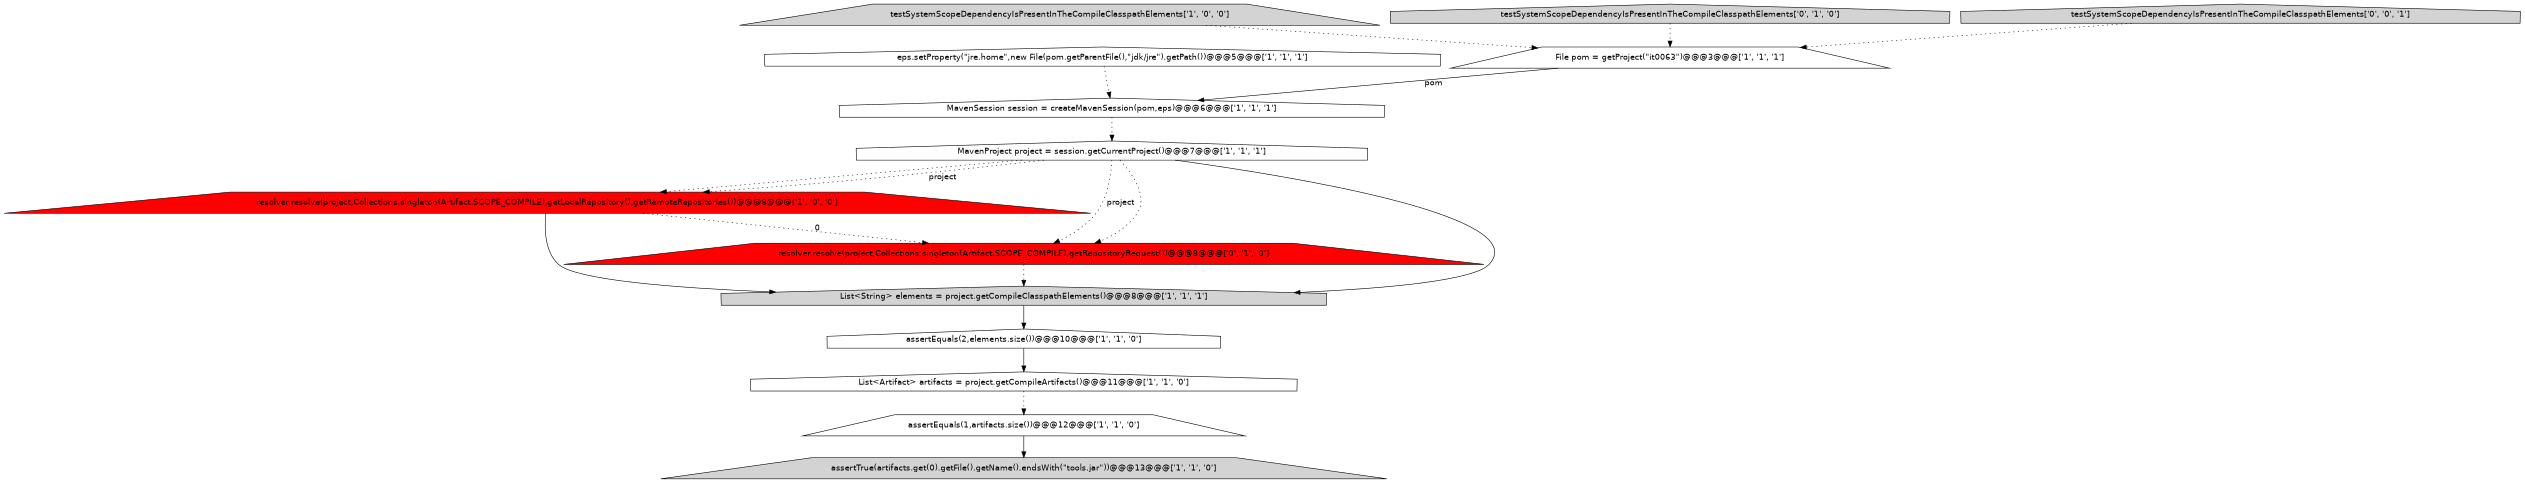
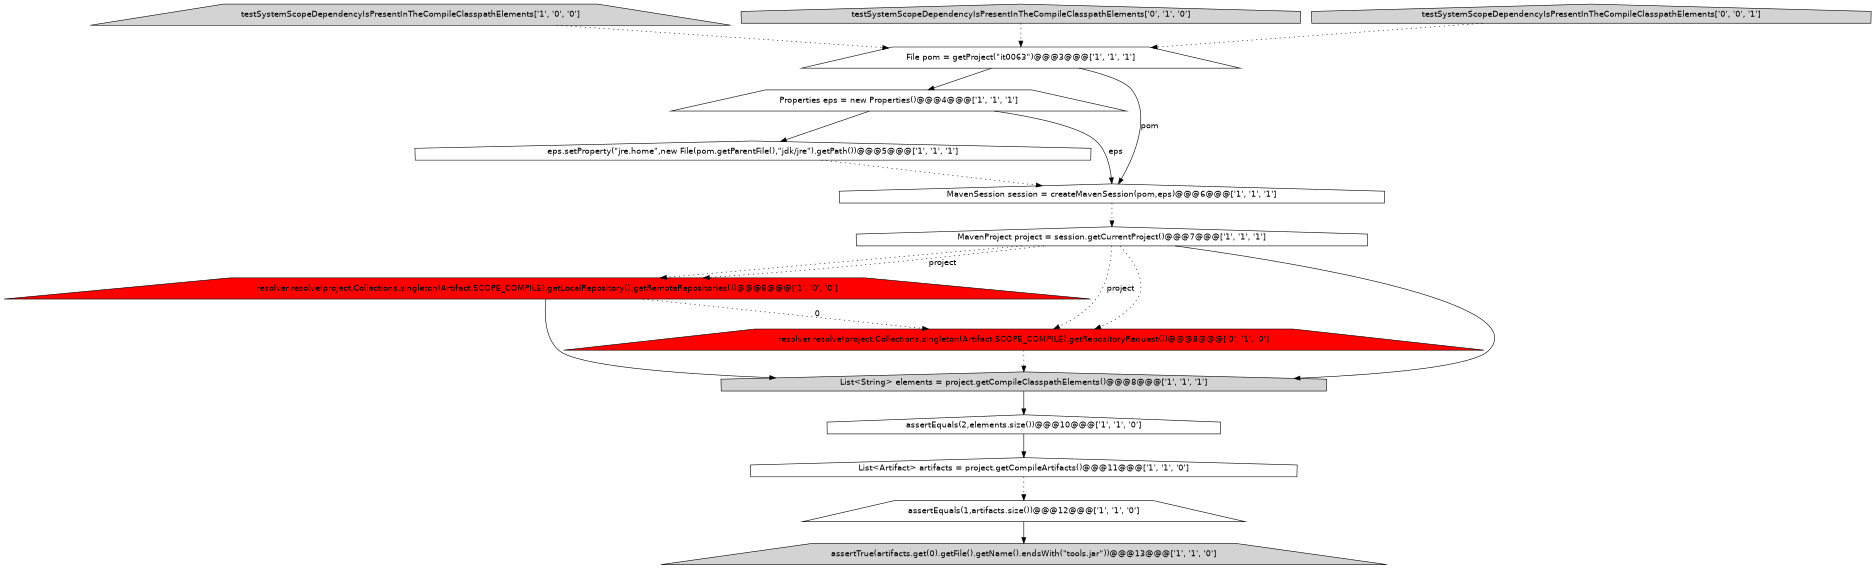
node "Properties eps = new Properties()@@@4@@@['1', '1', '1']": added
